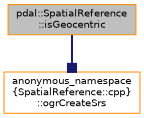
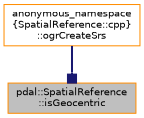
edge "pdal::SpatialReference ::isGeocentric" -> "anonymous_namespace {SpatialReference::cpp} ::ogrCreateSrs": reversed
